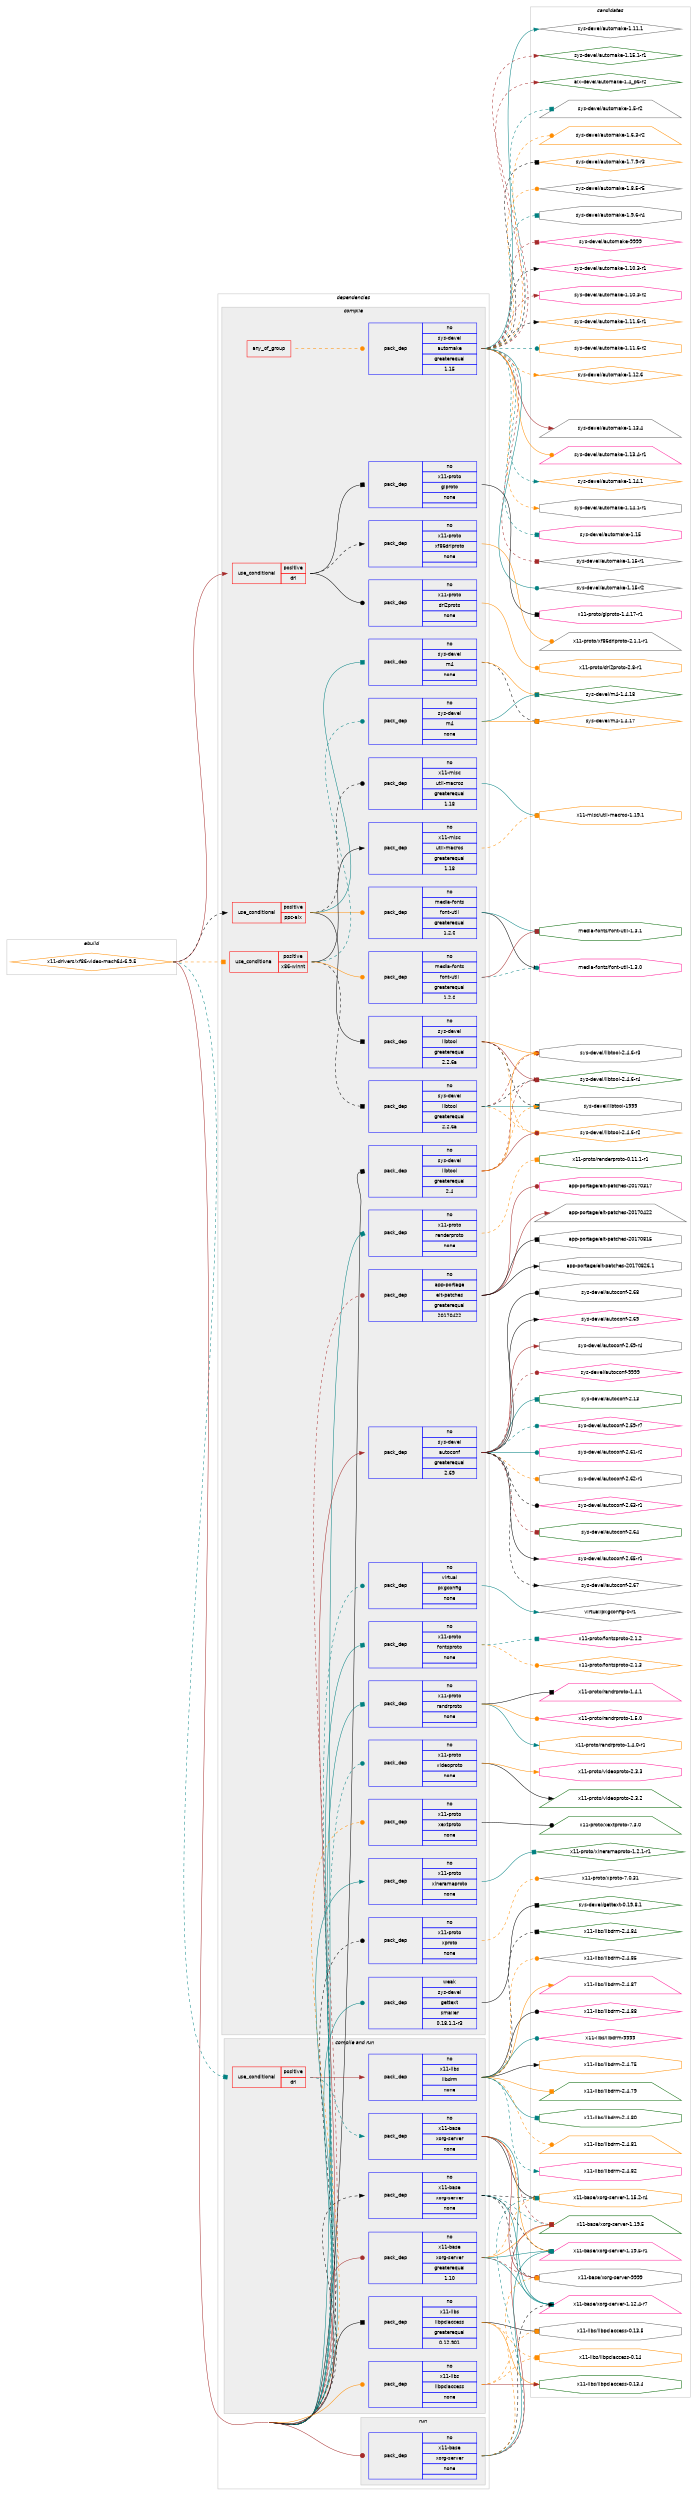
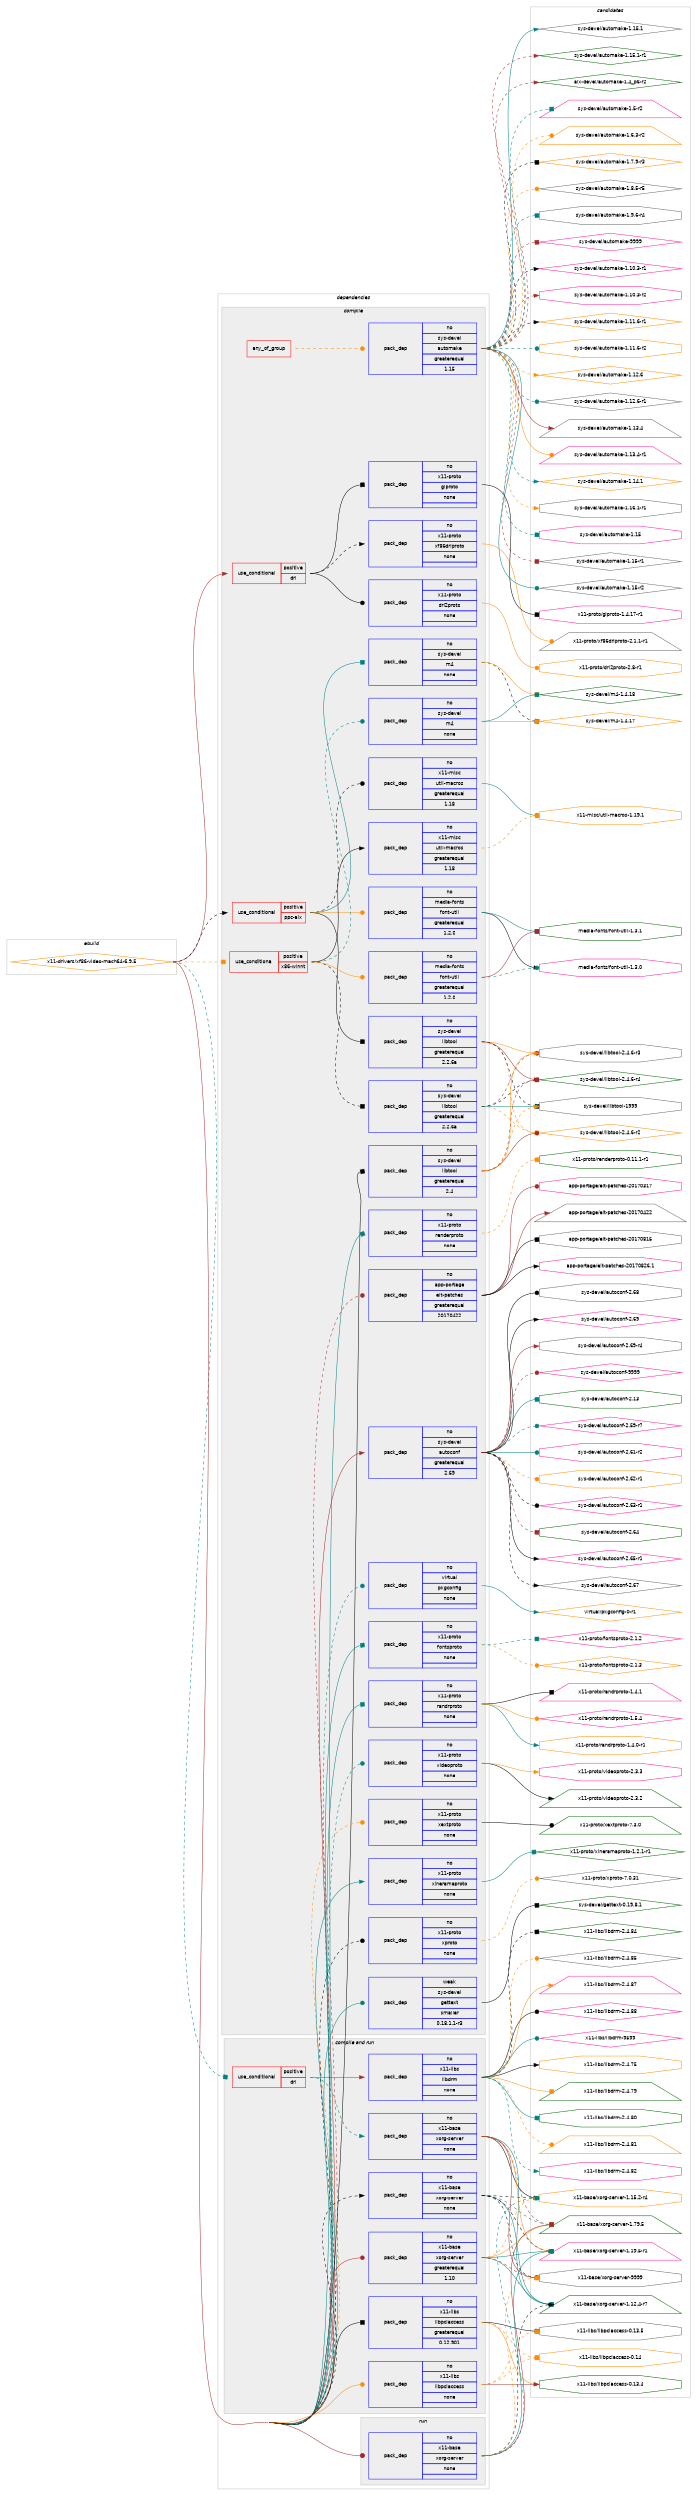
node "sys-devel/automake-1.11.1": label "sys-devel/automake-1.11.1" -> "sys-devel/automake-1.15.1"
node "sys-devel/automake-1.5-r2": color gray40 -> deeppink
node "sys-devel/automake-1.12.6-r1": added
node "sys-devel/automake-1.14.1-r1": label "sys-devel/automake-1.14.1-r1" -> "sys-devel/automake-1.16.1-r1"
node "app-portage/elt-patches-20170826.1": color gray40 -> deeppink
node "sys-devel/autoconf-2.62-r1": color gray40 -> darkorange
node "virtual/pkgconfig-0-r1": color gray40 -> darkorange
node "x11-proto/randrproto-1.5.0": label "x11-proto/randrproto-1.5.0" -> "x11-proto/randrproto-1.5.4"
node "x11-libs/libdrm-9999": label "x11-libs/libdrm-9999" -> "x11-libs/libdrm-9599"
node "x11-base/xorg-server-1.19.5": label "x11-base/xorg-server-1.19.5" -> "x11-base/xorg-server-1.79.5"
node "x11-base/xorg-server-1.12.4-r7": color deeppink -> darkgreen
